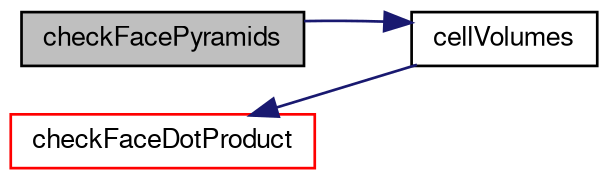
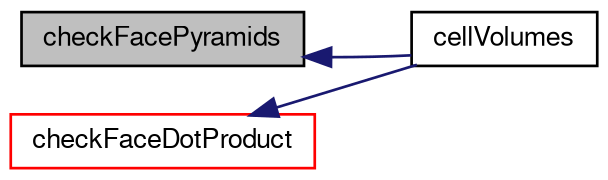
edge "checkFacePyramids" -> "cellVolumes": reversed
